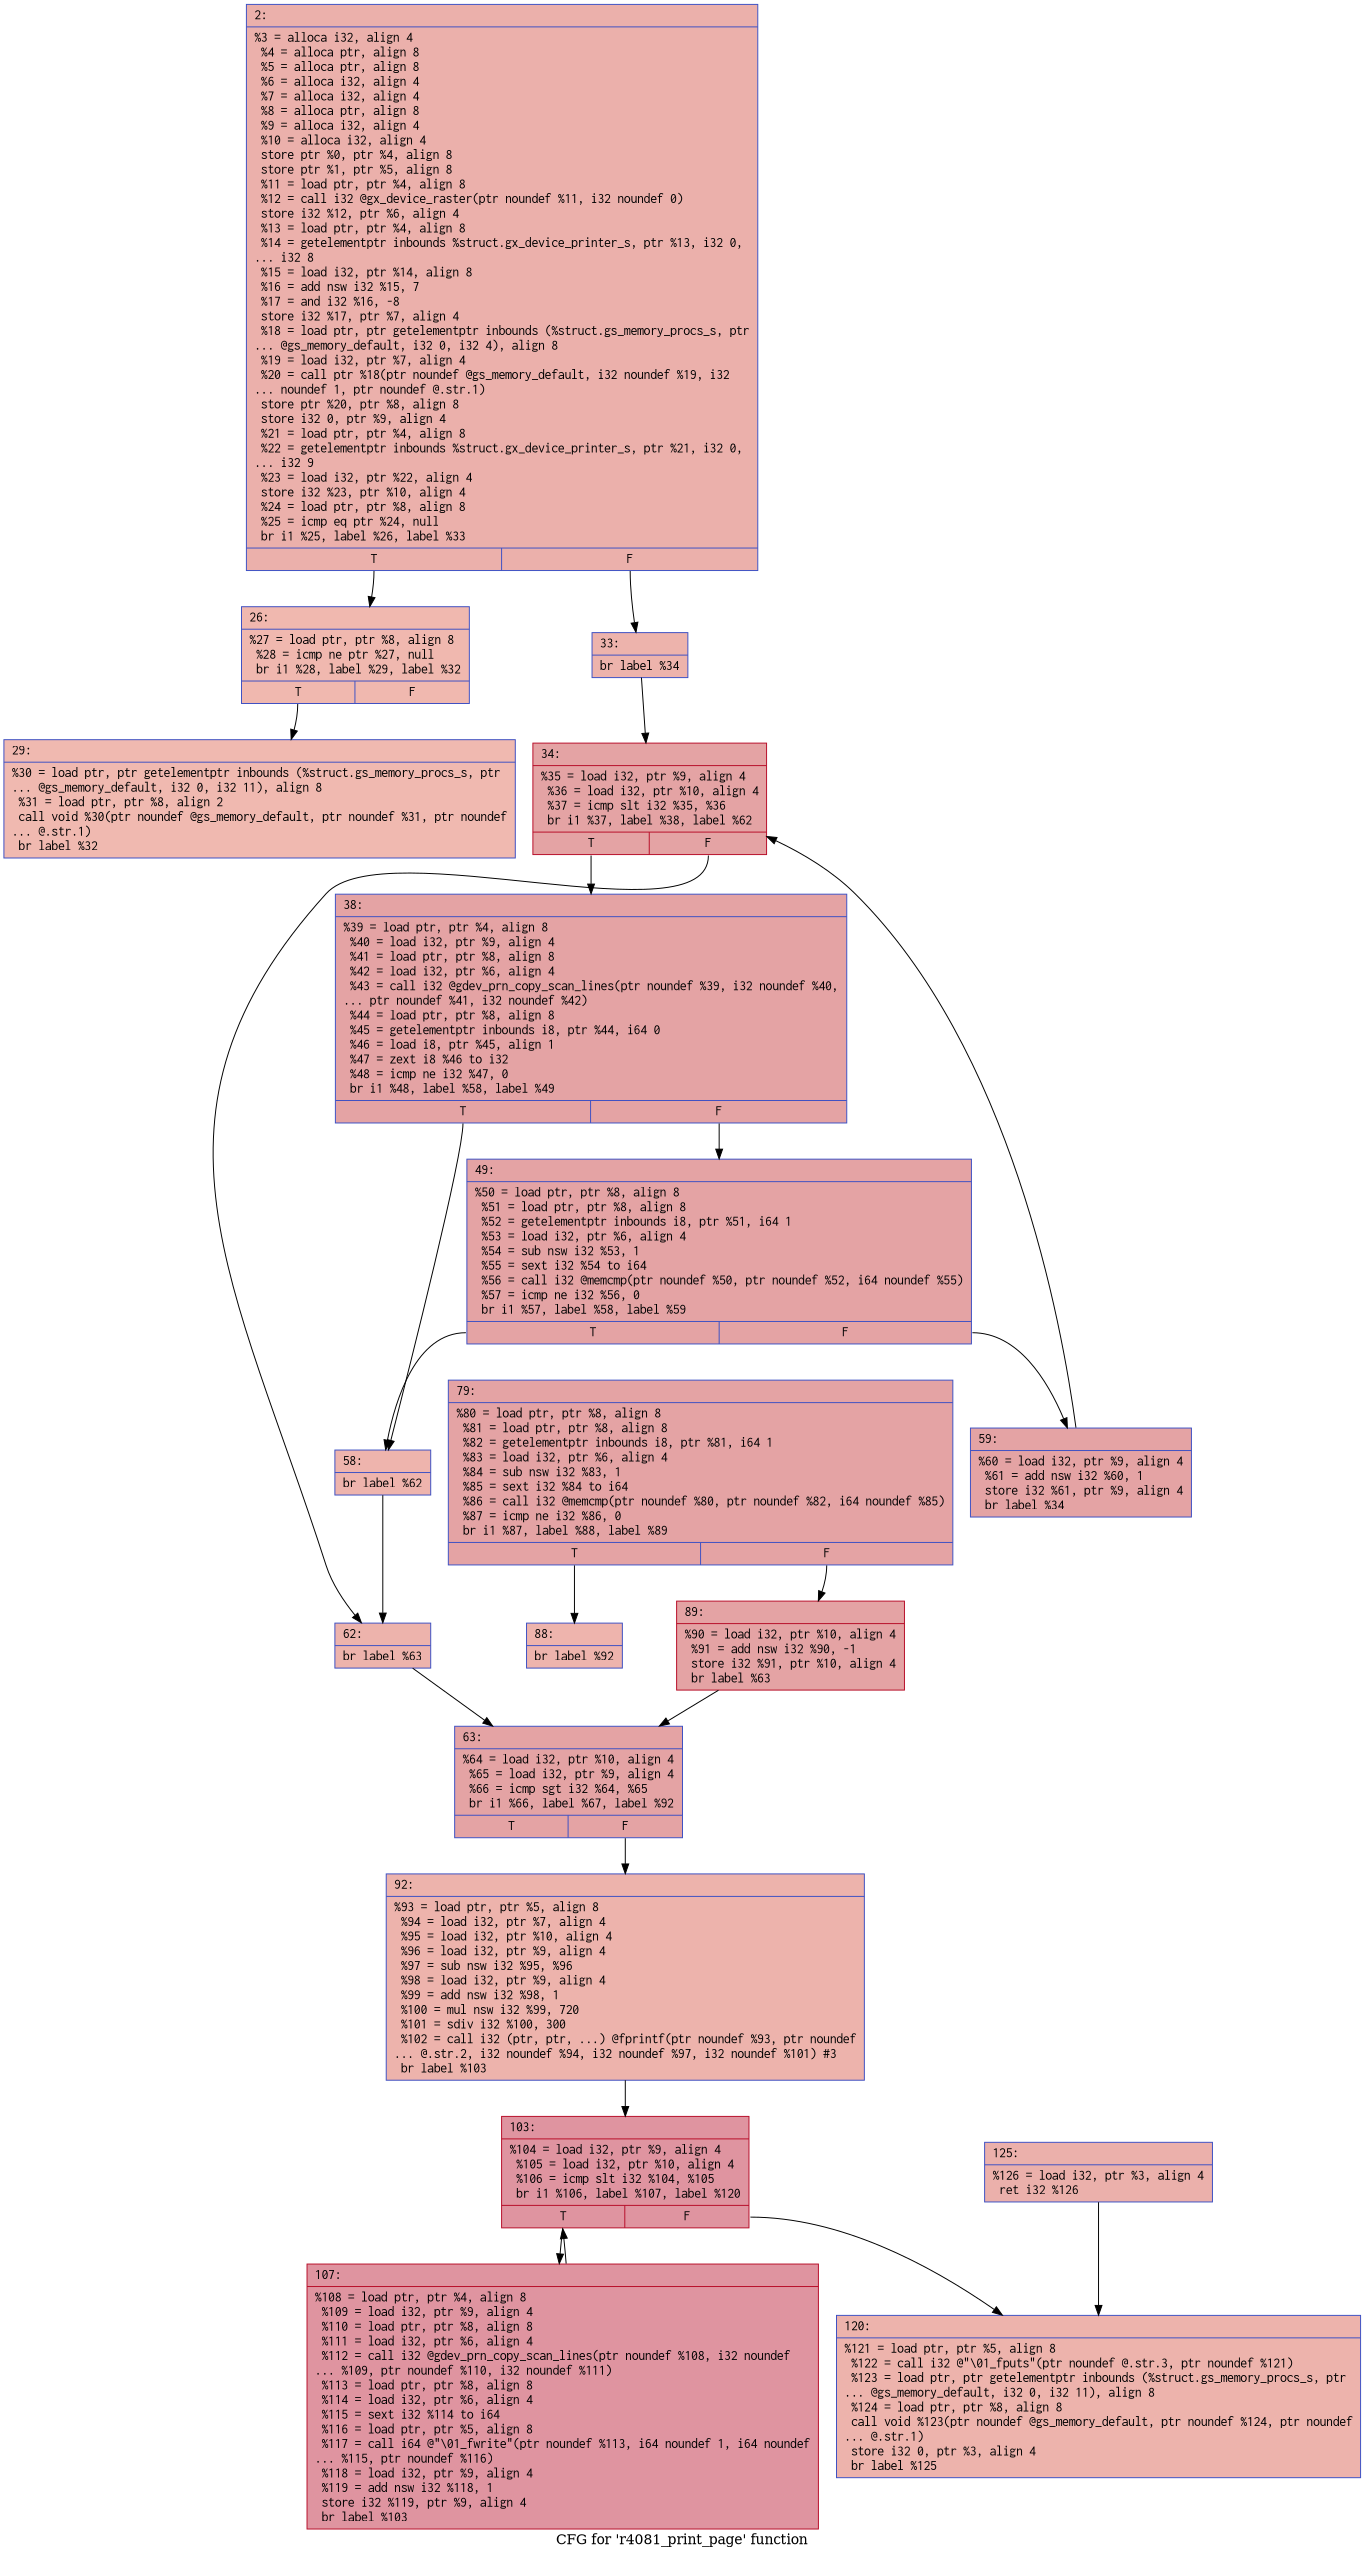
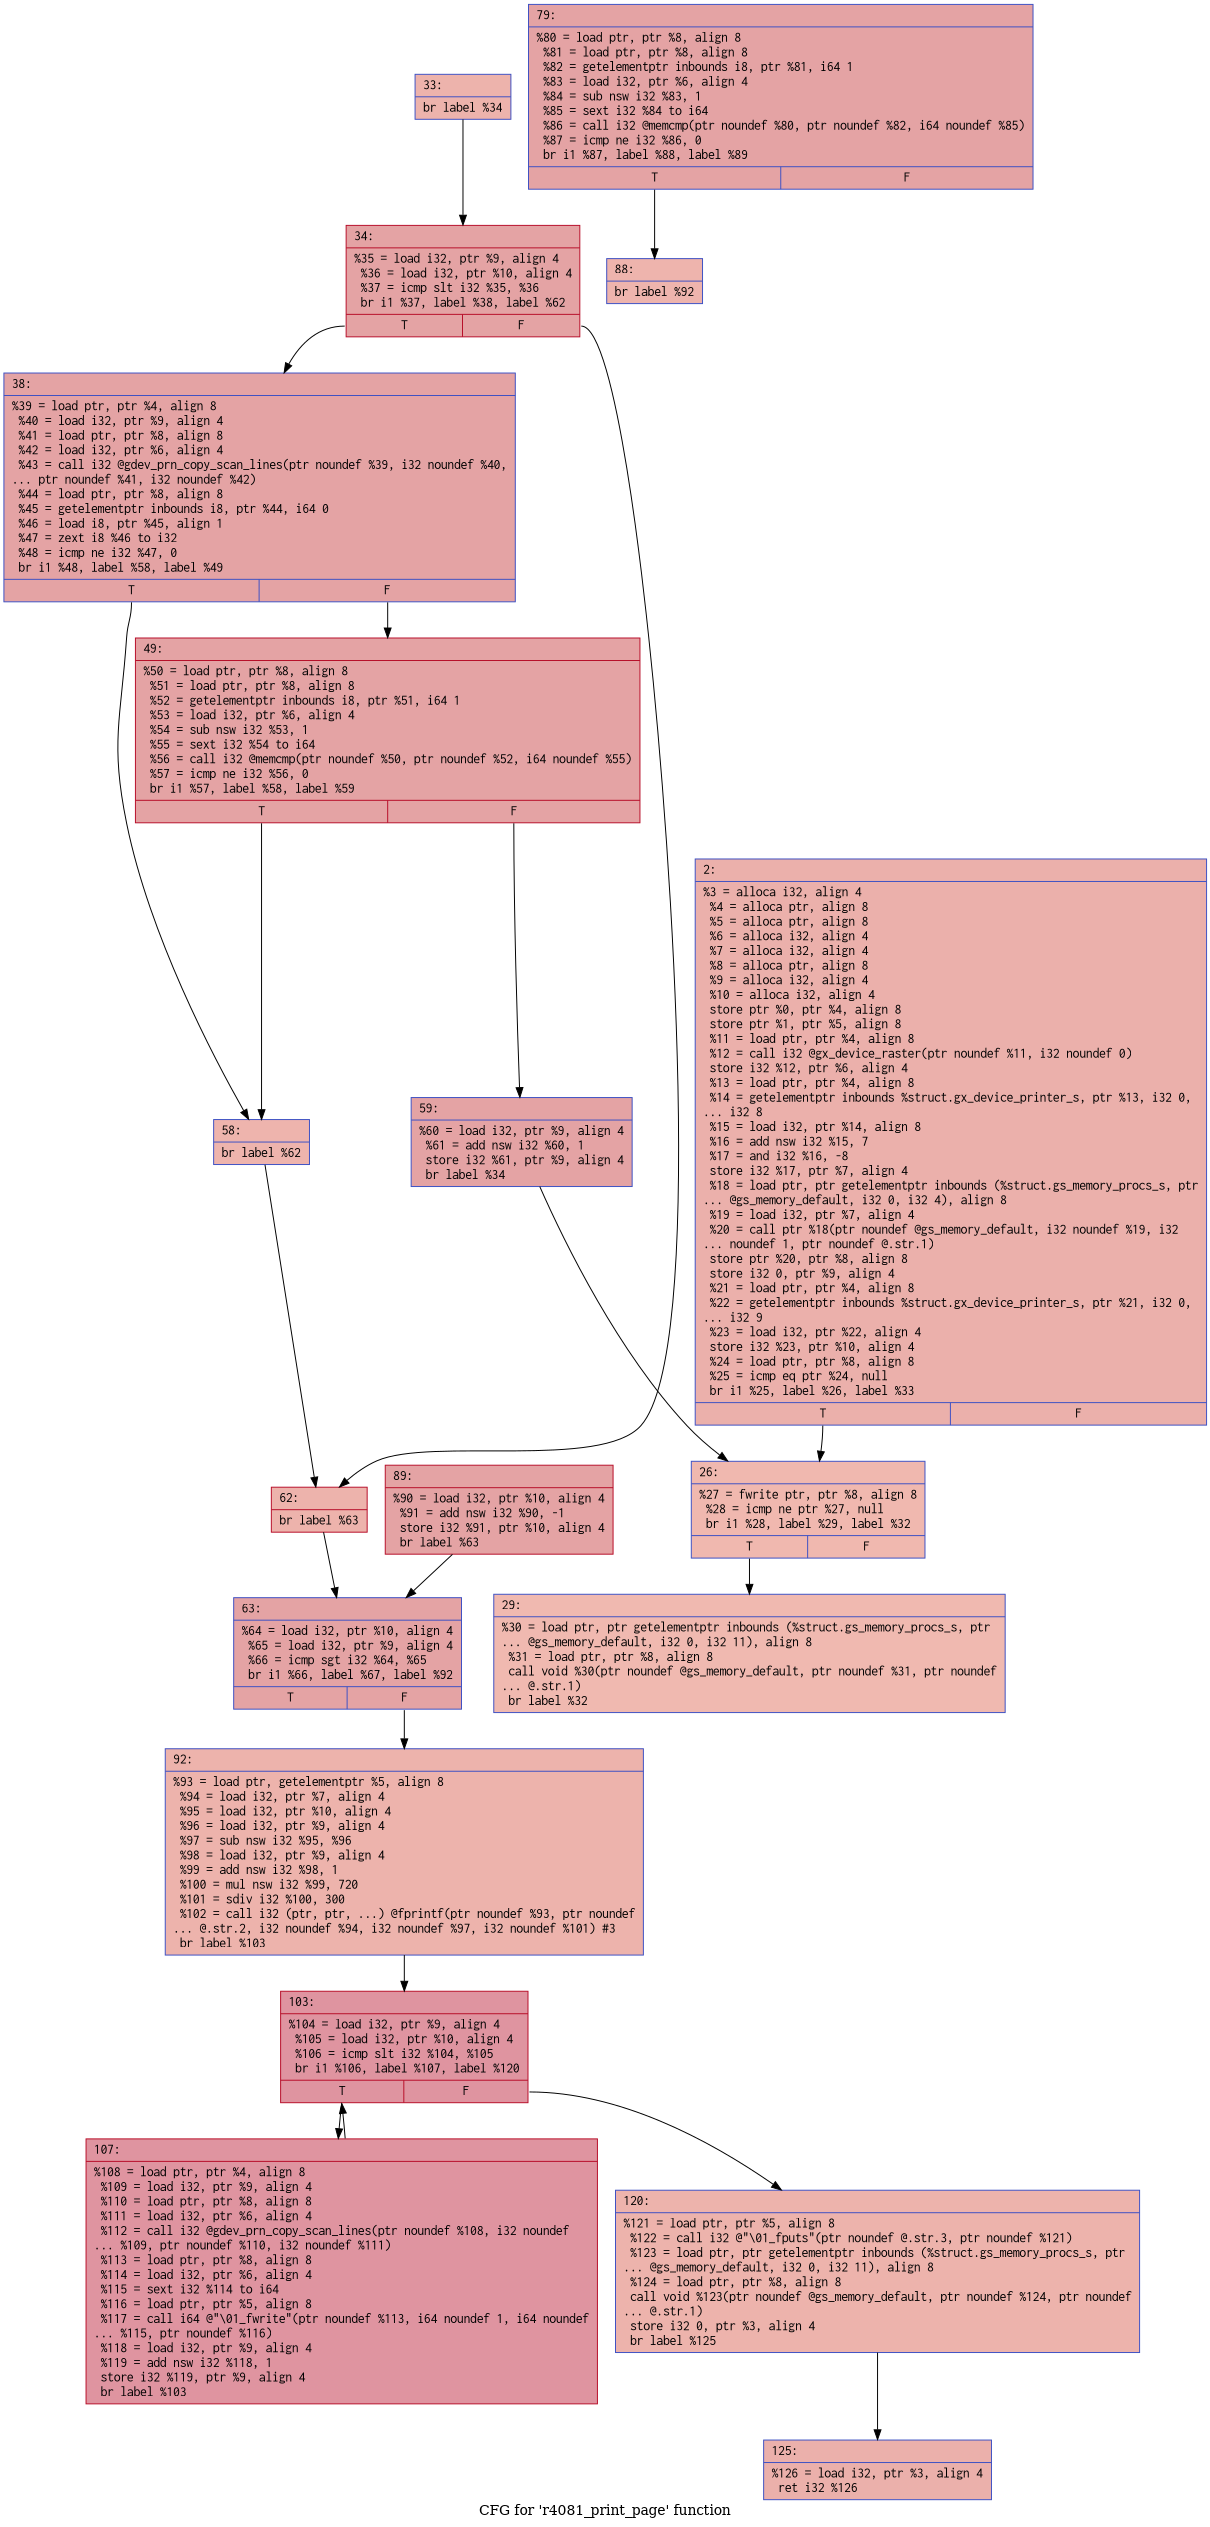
edge "2:" -> "33:": removed
node "26:": text "%27 = load ptr, ptr %8, align 8" -> "%27 = fwrite ptr, ptr %8, align 8"
node "29:": text "%31 = load ptr, ptr %8, align 2" -> "%31 = load ptr, ptr %8, align 8"
edge "59:" -> "34:": now "59:" -> "26:"
node "49:": color #3d50c3ff -> #b70d28ff
edge "79:" -> "89:": removed
node "62:": color #3d50c3ff -> #b70d28ff
node "92:": text "%93 = load ptr, ptr %5, align 8" -> "%93 = load ptr, getelementptr %5, align 8"
edge "125:" -> "120:": reversed
